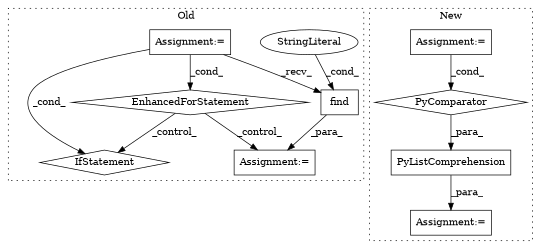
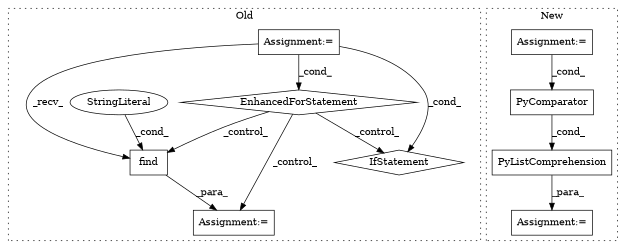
node "PyComparator": shape diamond -> box
edge "EnhancedForStatement" -> "find": added, label "_control_"
edge "PyComparator" -> "PyListComprehension": label "_para_" -> "_cond_"
